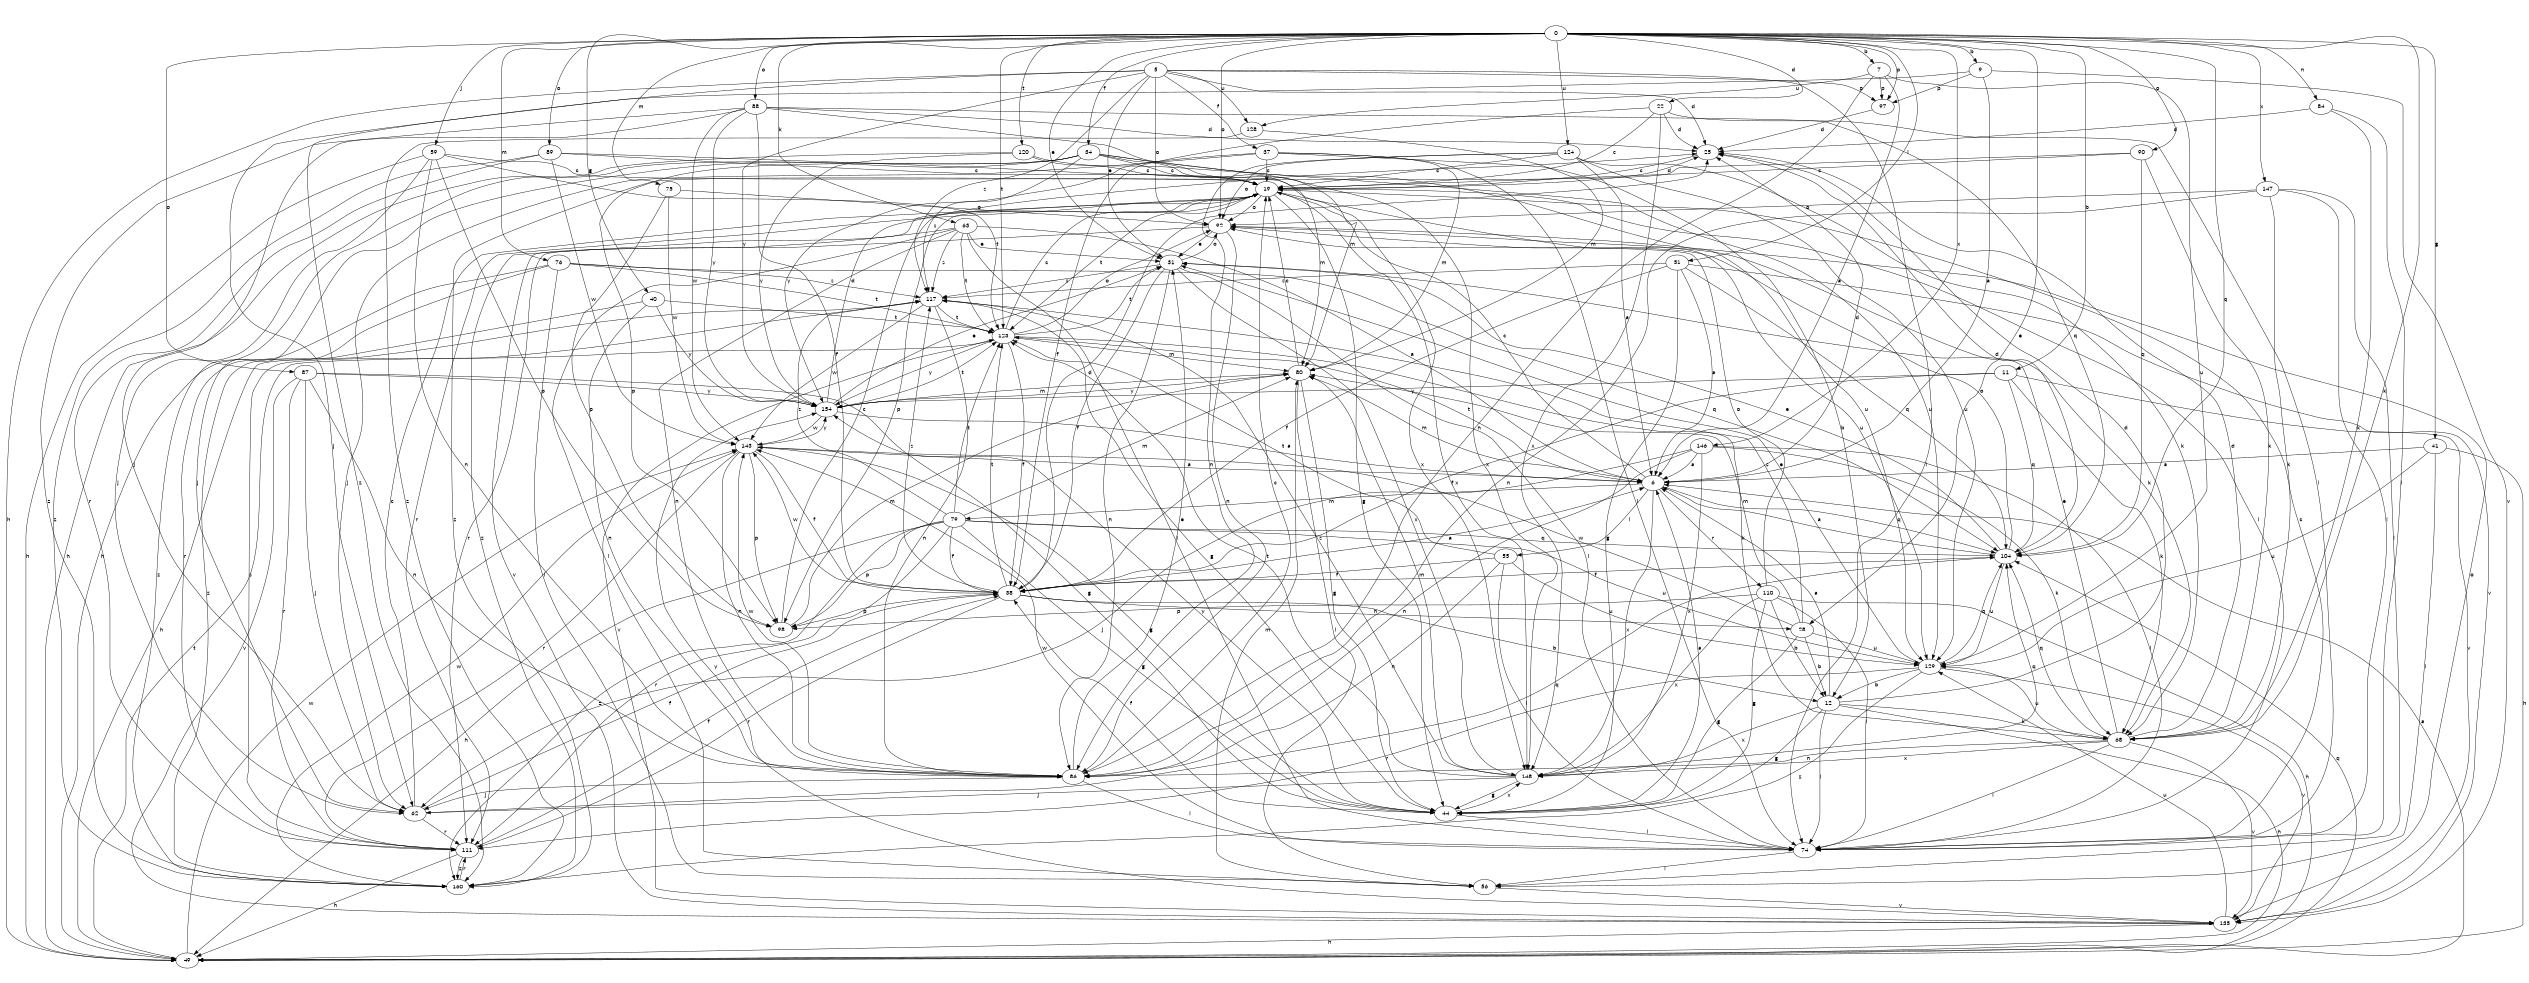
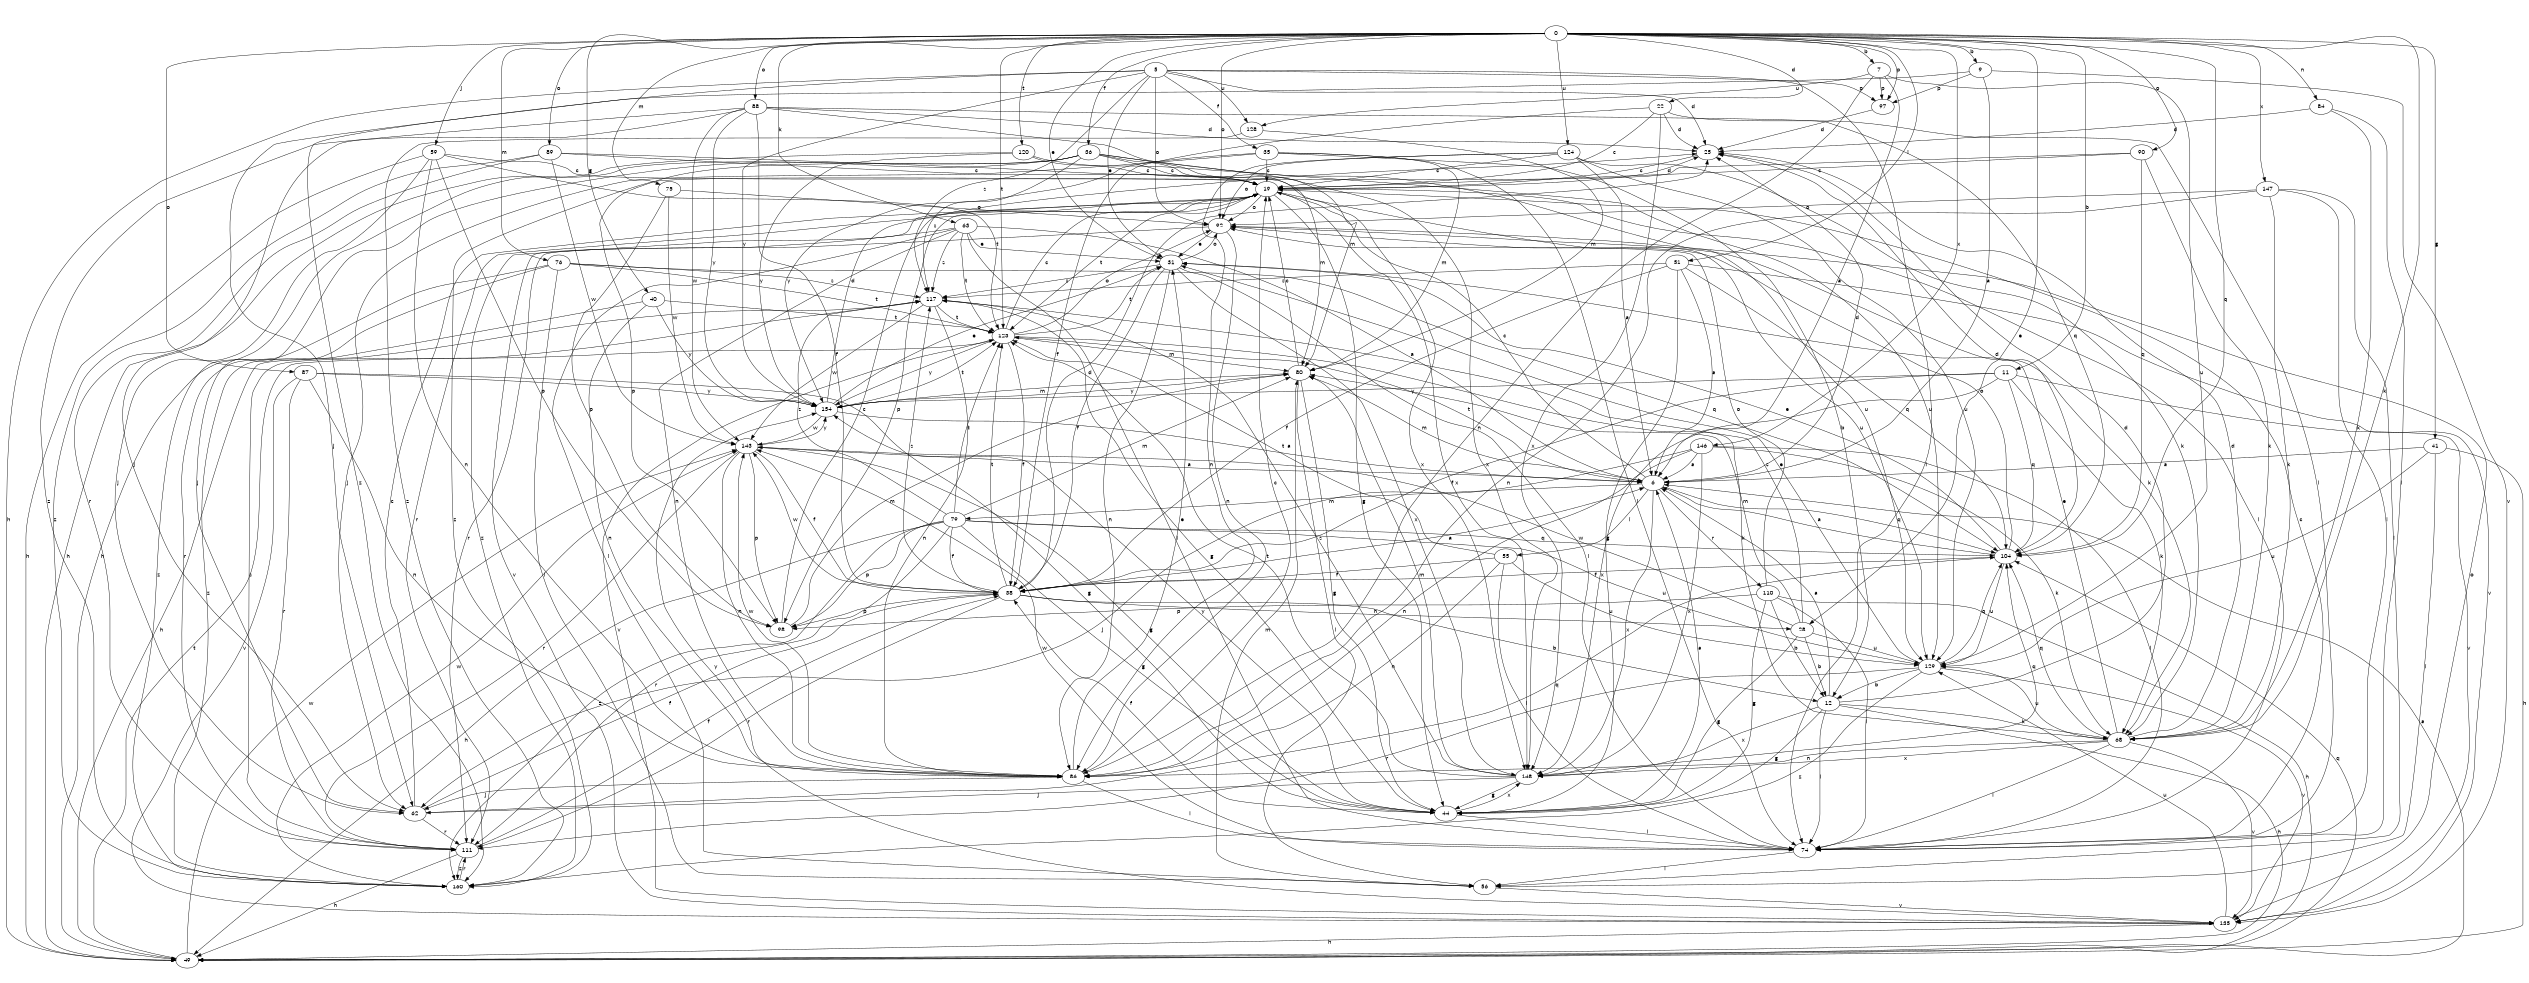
node "34": label "34" -> "36"
node "37": label "37" -> "35"
edge "87" -> "62": removed, label "j"
edge "110" -> "148": now "11" -> "148"
